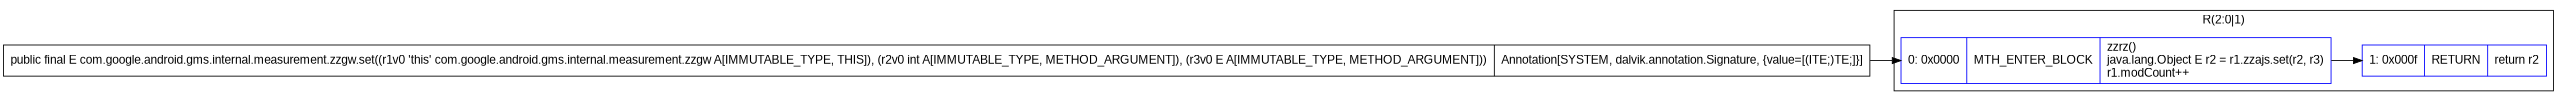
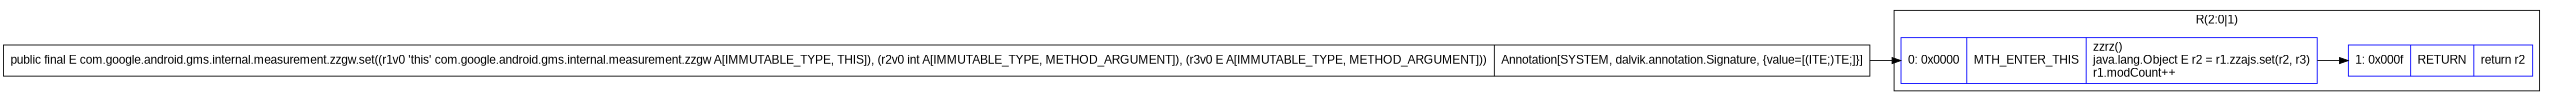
node "0: 0x0000": text "MTH_ENTER_BLOCK" -> "MTH_ENTER_THIS"
